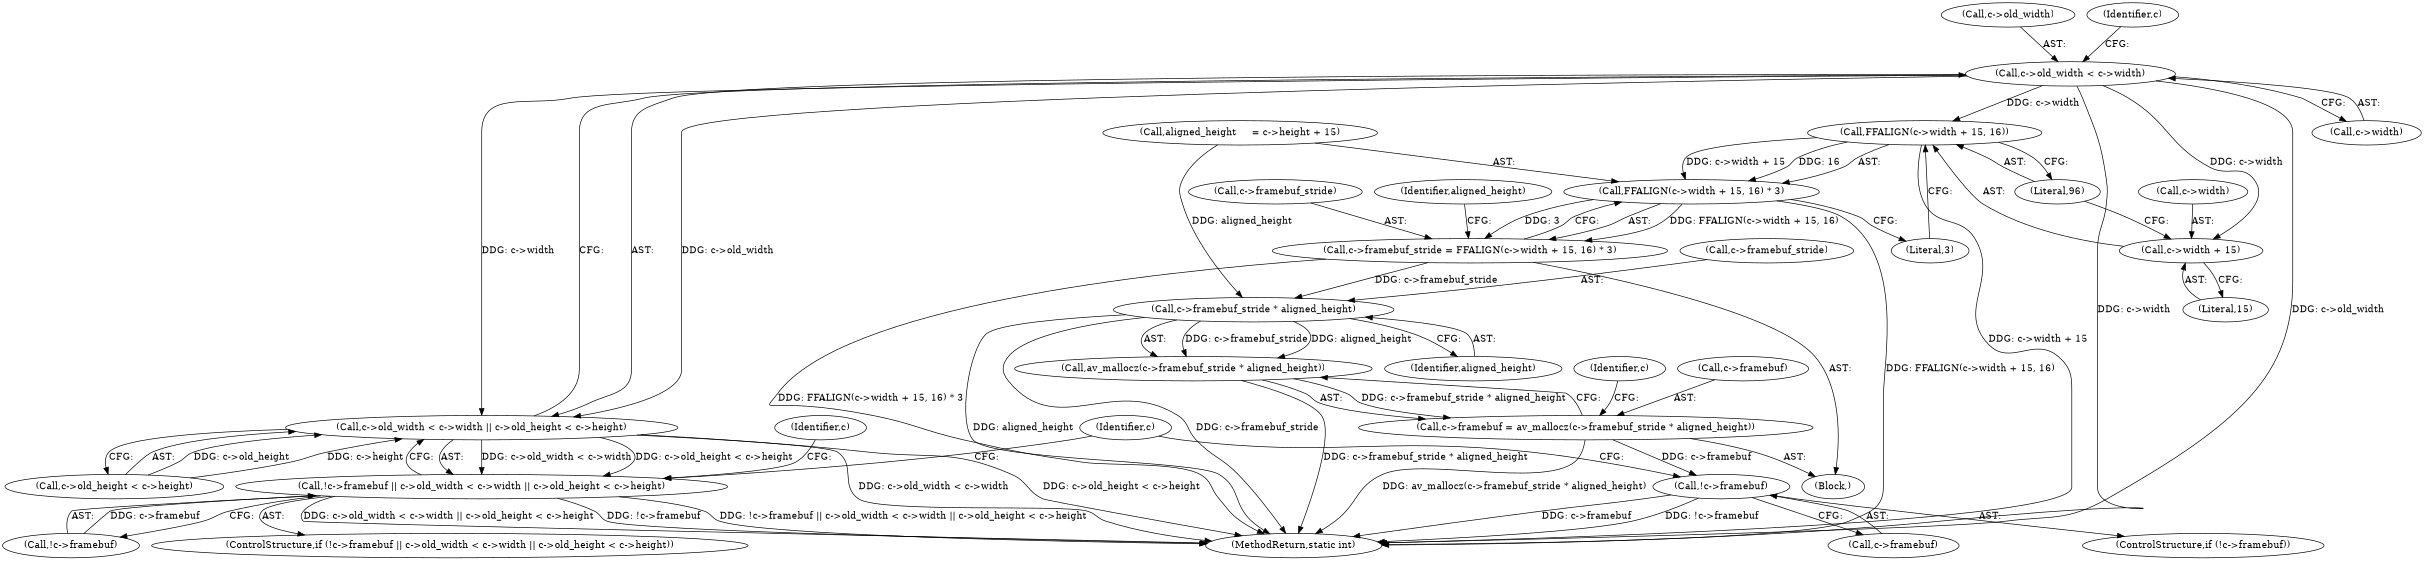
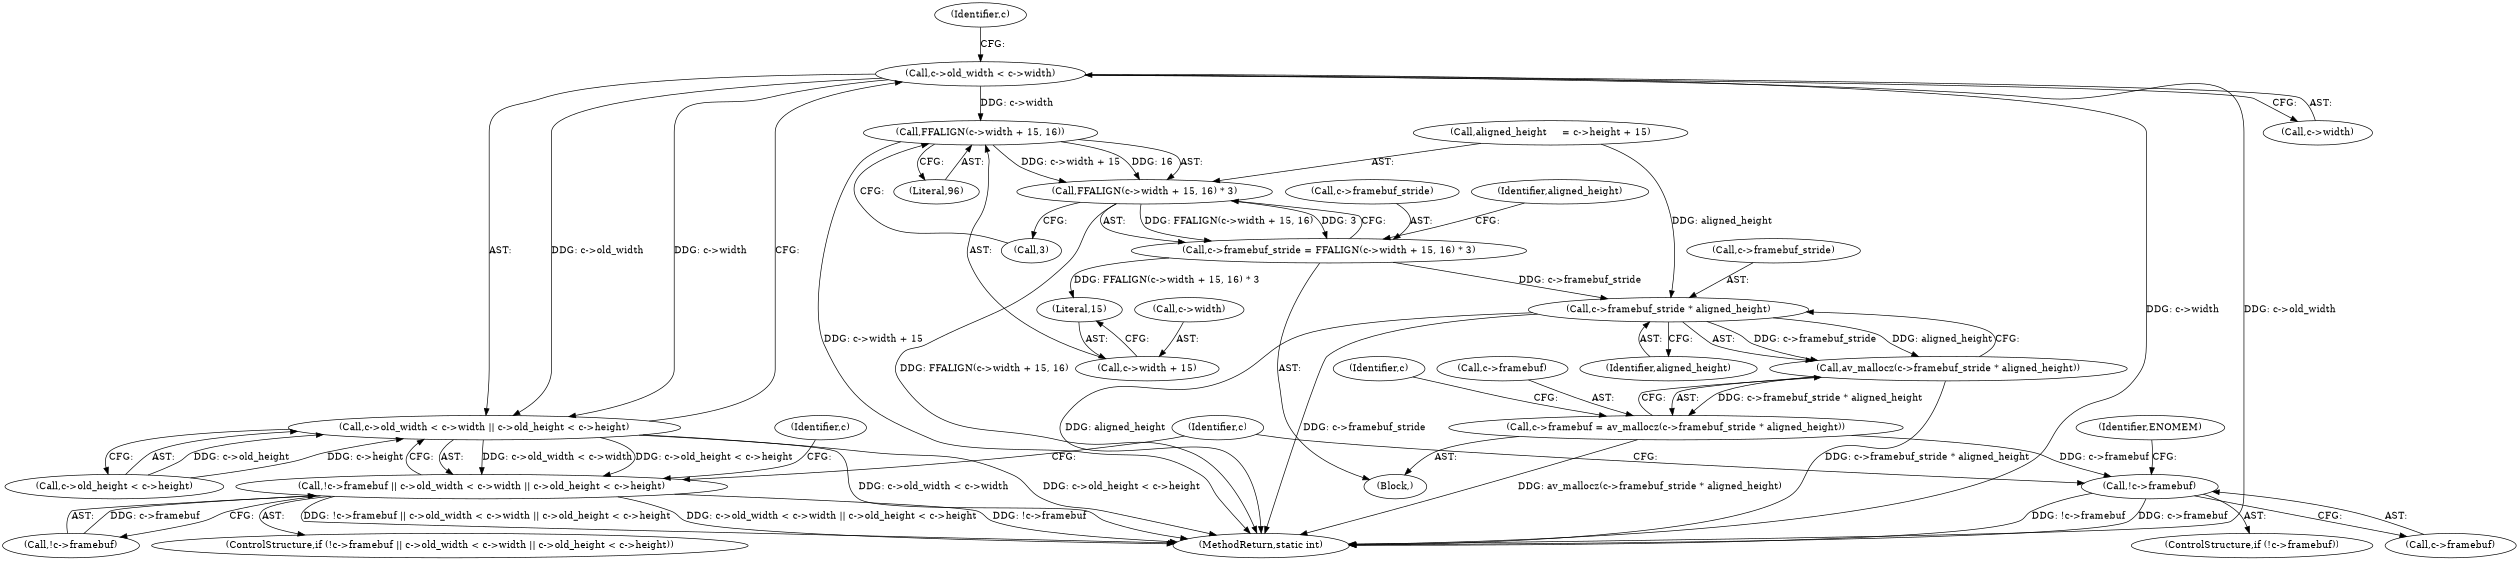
node "(Call,c->old_width)": removed
edge "(Call,c->old_width < c->width)" -> "(Call,c->width + 15)": removed, label "DDG: c->width"
edge "(Literal,96)" -> "(Call,c->width + 15)": removed, label "CFG:"
node "(Literal,3)": label "(Literal,3)" -> "(Call,3)"
edge "(Call,av_mallocz(c->framebuf_stride * aligned_height))" -> "(Call,c->framebuf_stride * aligned_height)": added, label "CFG:"
edge "(Call,c->framebuf_stride = FFALIGN(c->width + 15, 16) * 3)" -> "(MethodReturn,static int)": now "(Call,c->framebuf_stride = FFALIGN(c->width + 15, 16) * 3)" -> "(Literal,15)"
node "(Identifier,ENOMEM)": added
